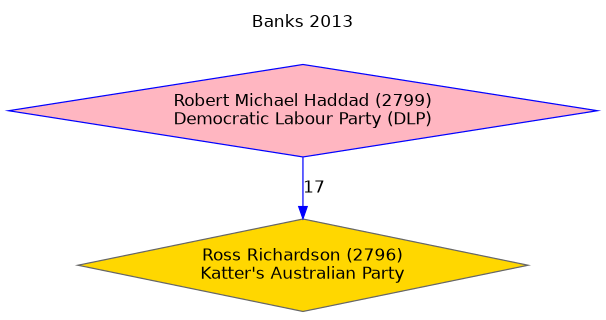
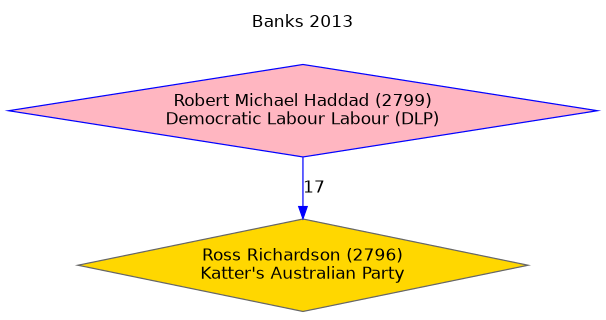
node "Robert Michael Haddad (2799) Democratic Labour Party (DLP)": label "Robert Michael Haddad (2799) Democratic Labour Party (DLP)" -> "Robert Michael Haddad (2799) Democratic Labour Labour (DLP)"
